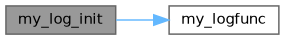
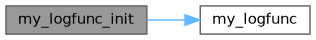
node "my_log_init": label "my_log_init" -> "my_logfunc_init"
